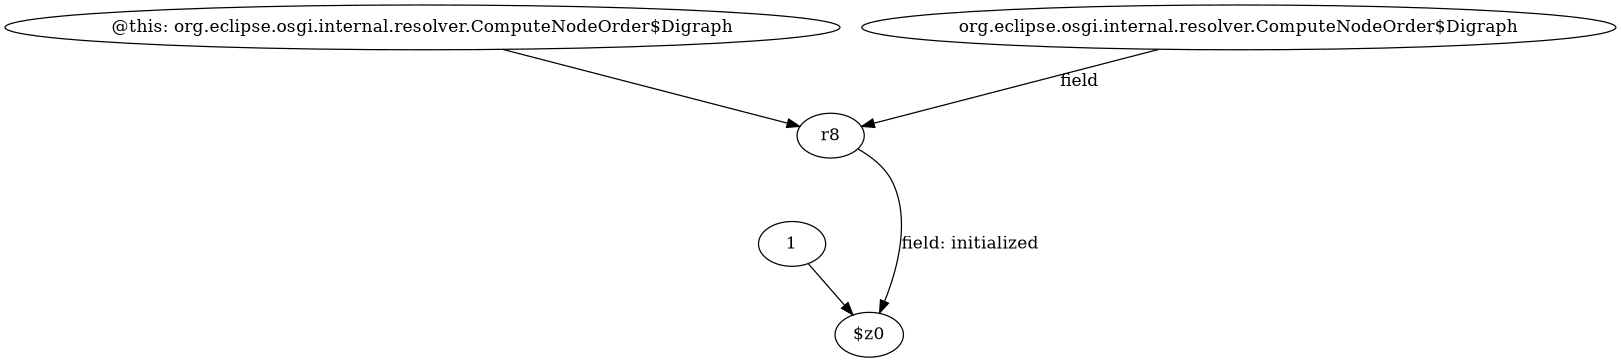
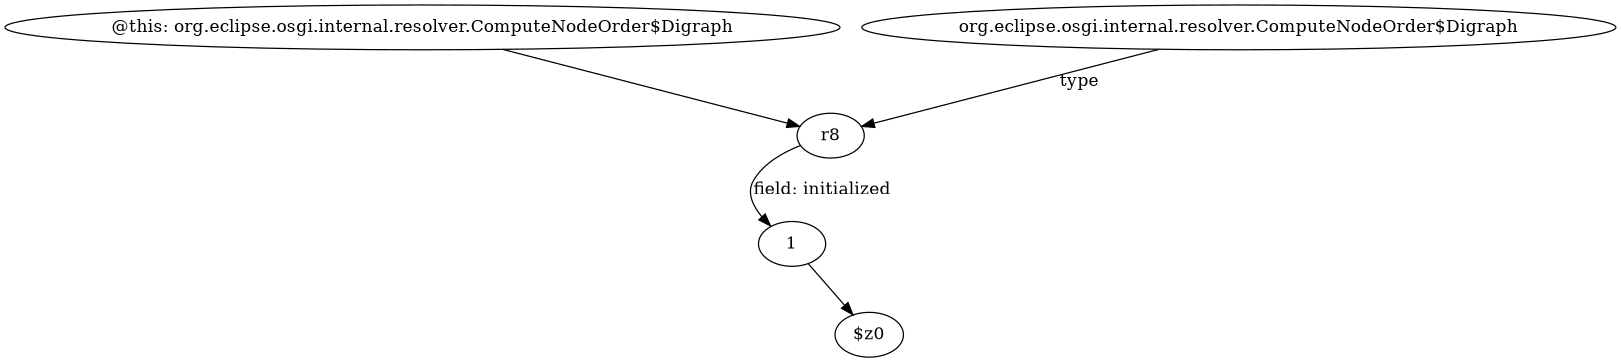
edge "org.eclipse.osgi.internal.resolver.ComputeNodeOrder$Digraph" -> "r8": label "field" -> "type"
edge "r8" -> "$z0": now "r8" -> "1"
